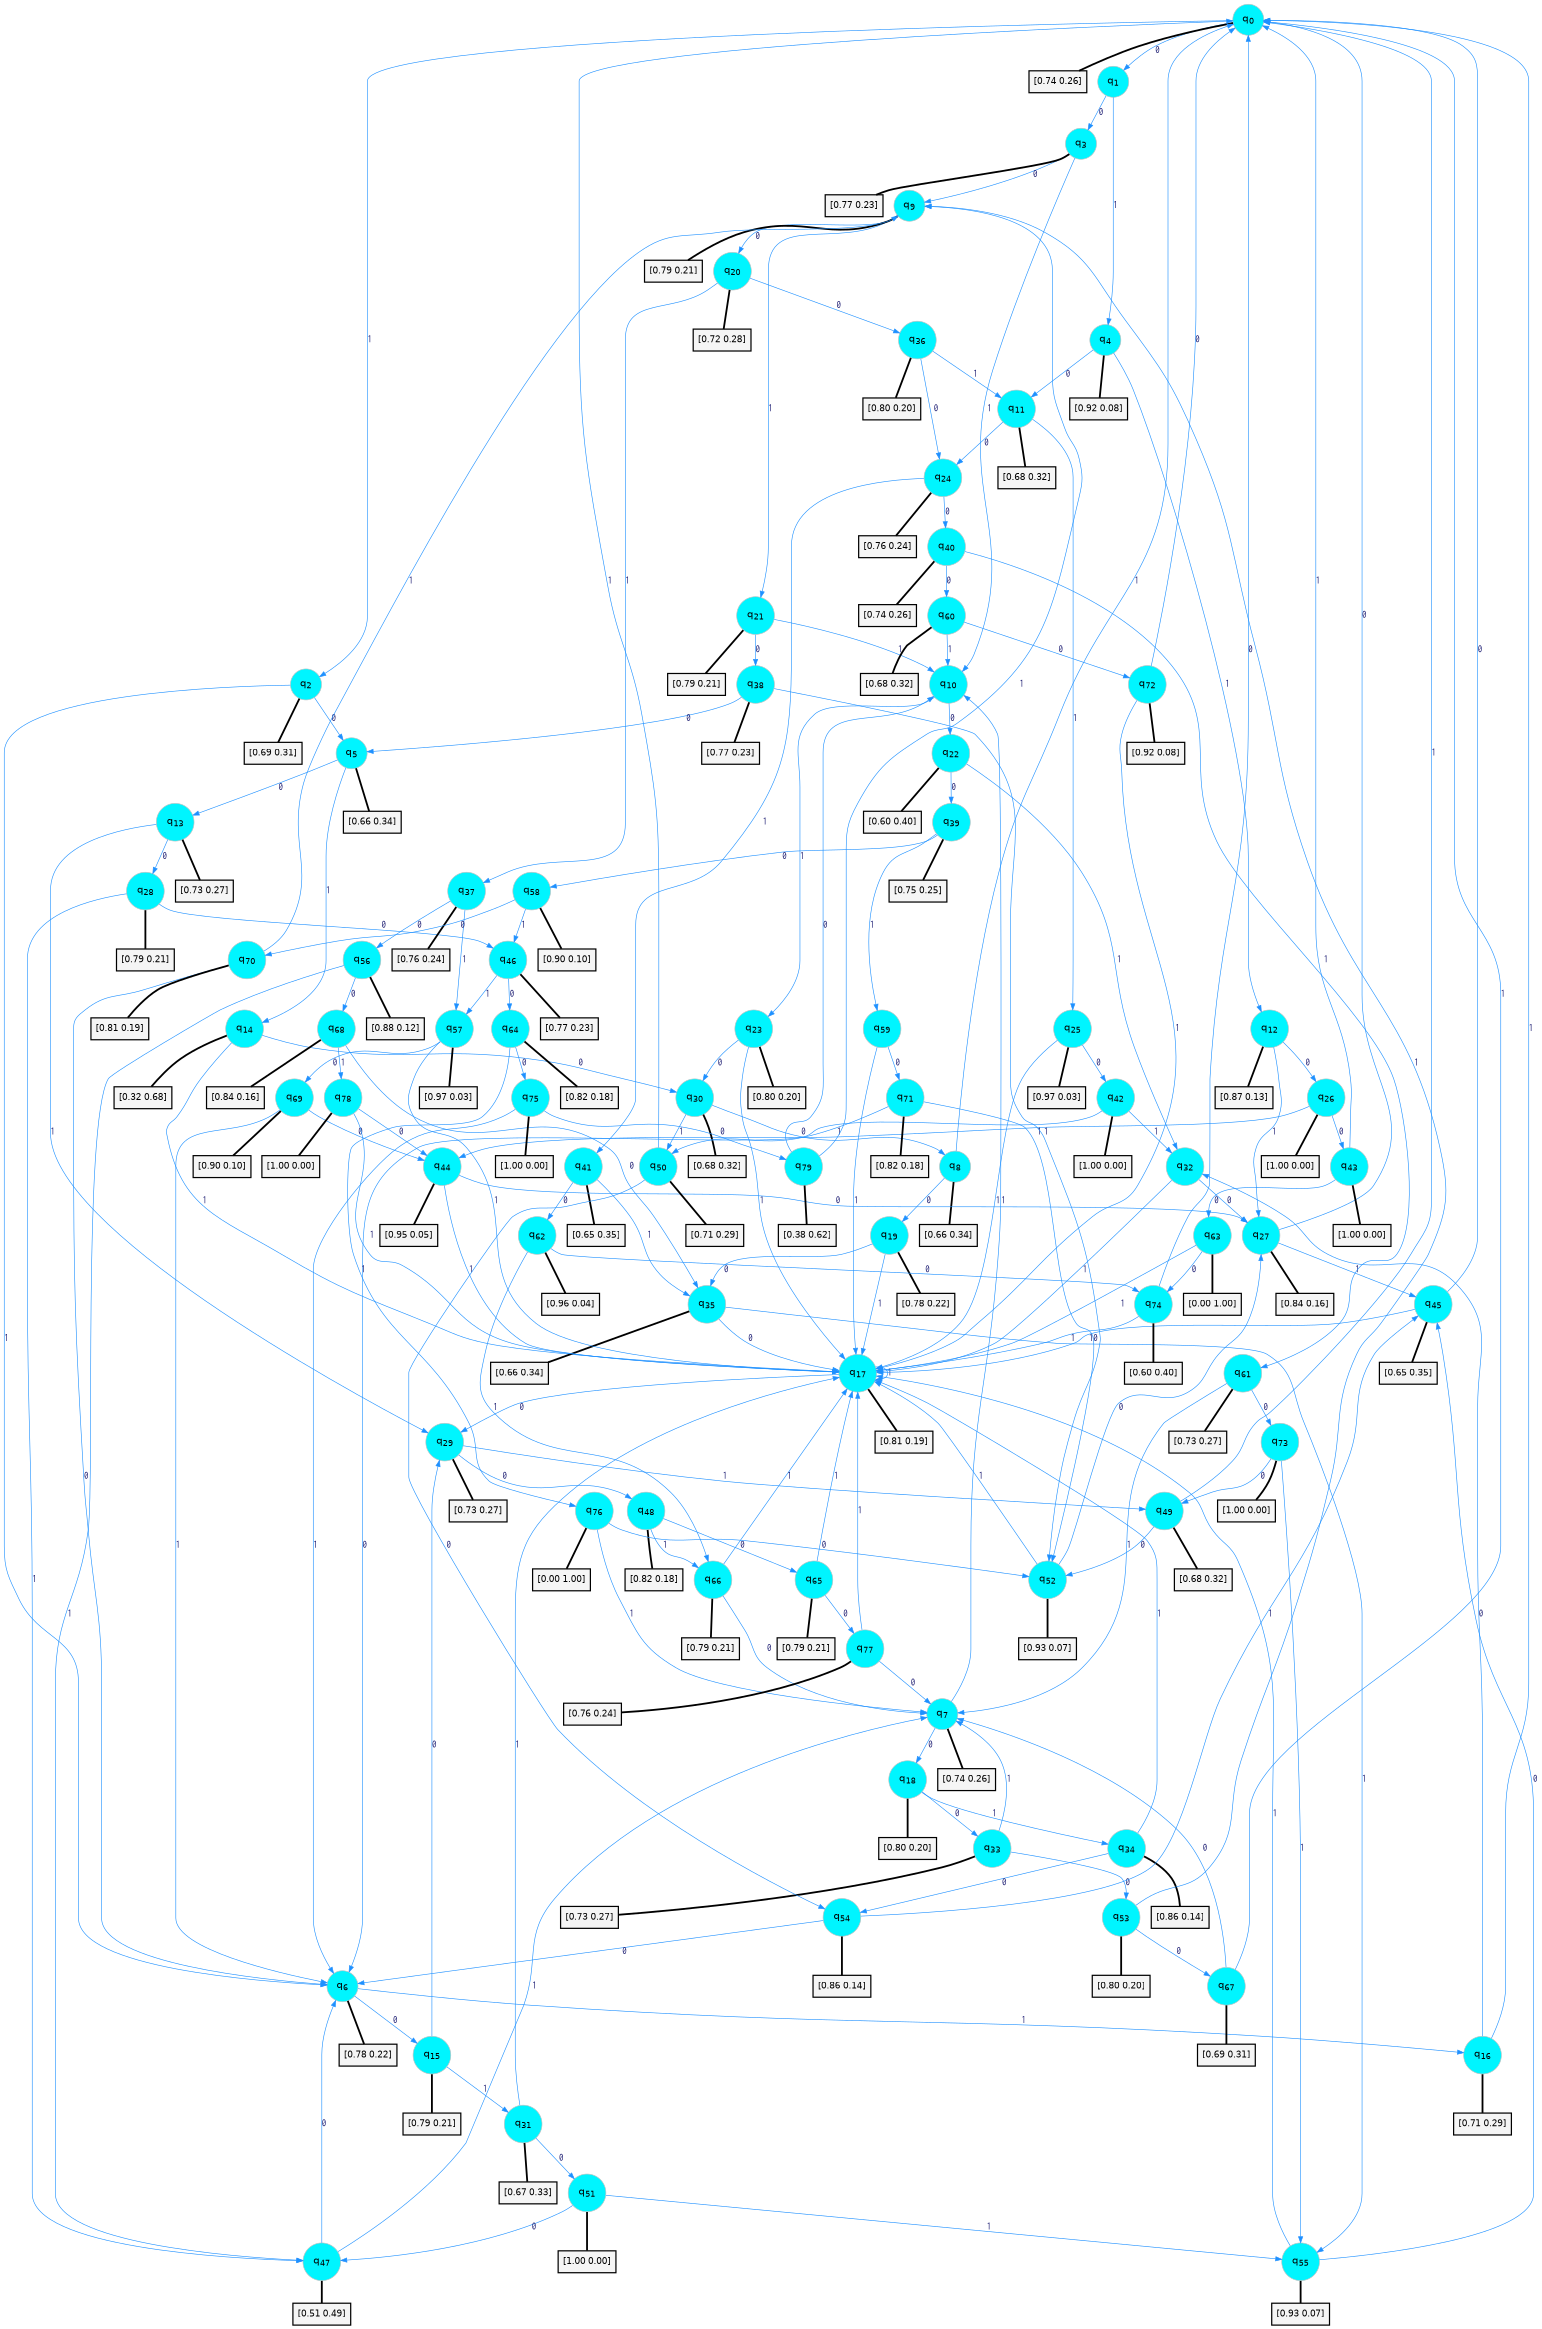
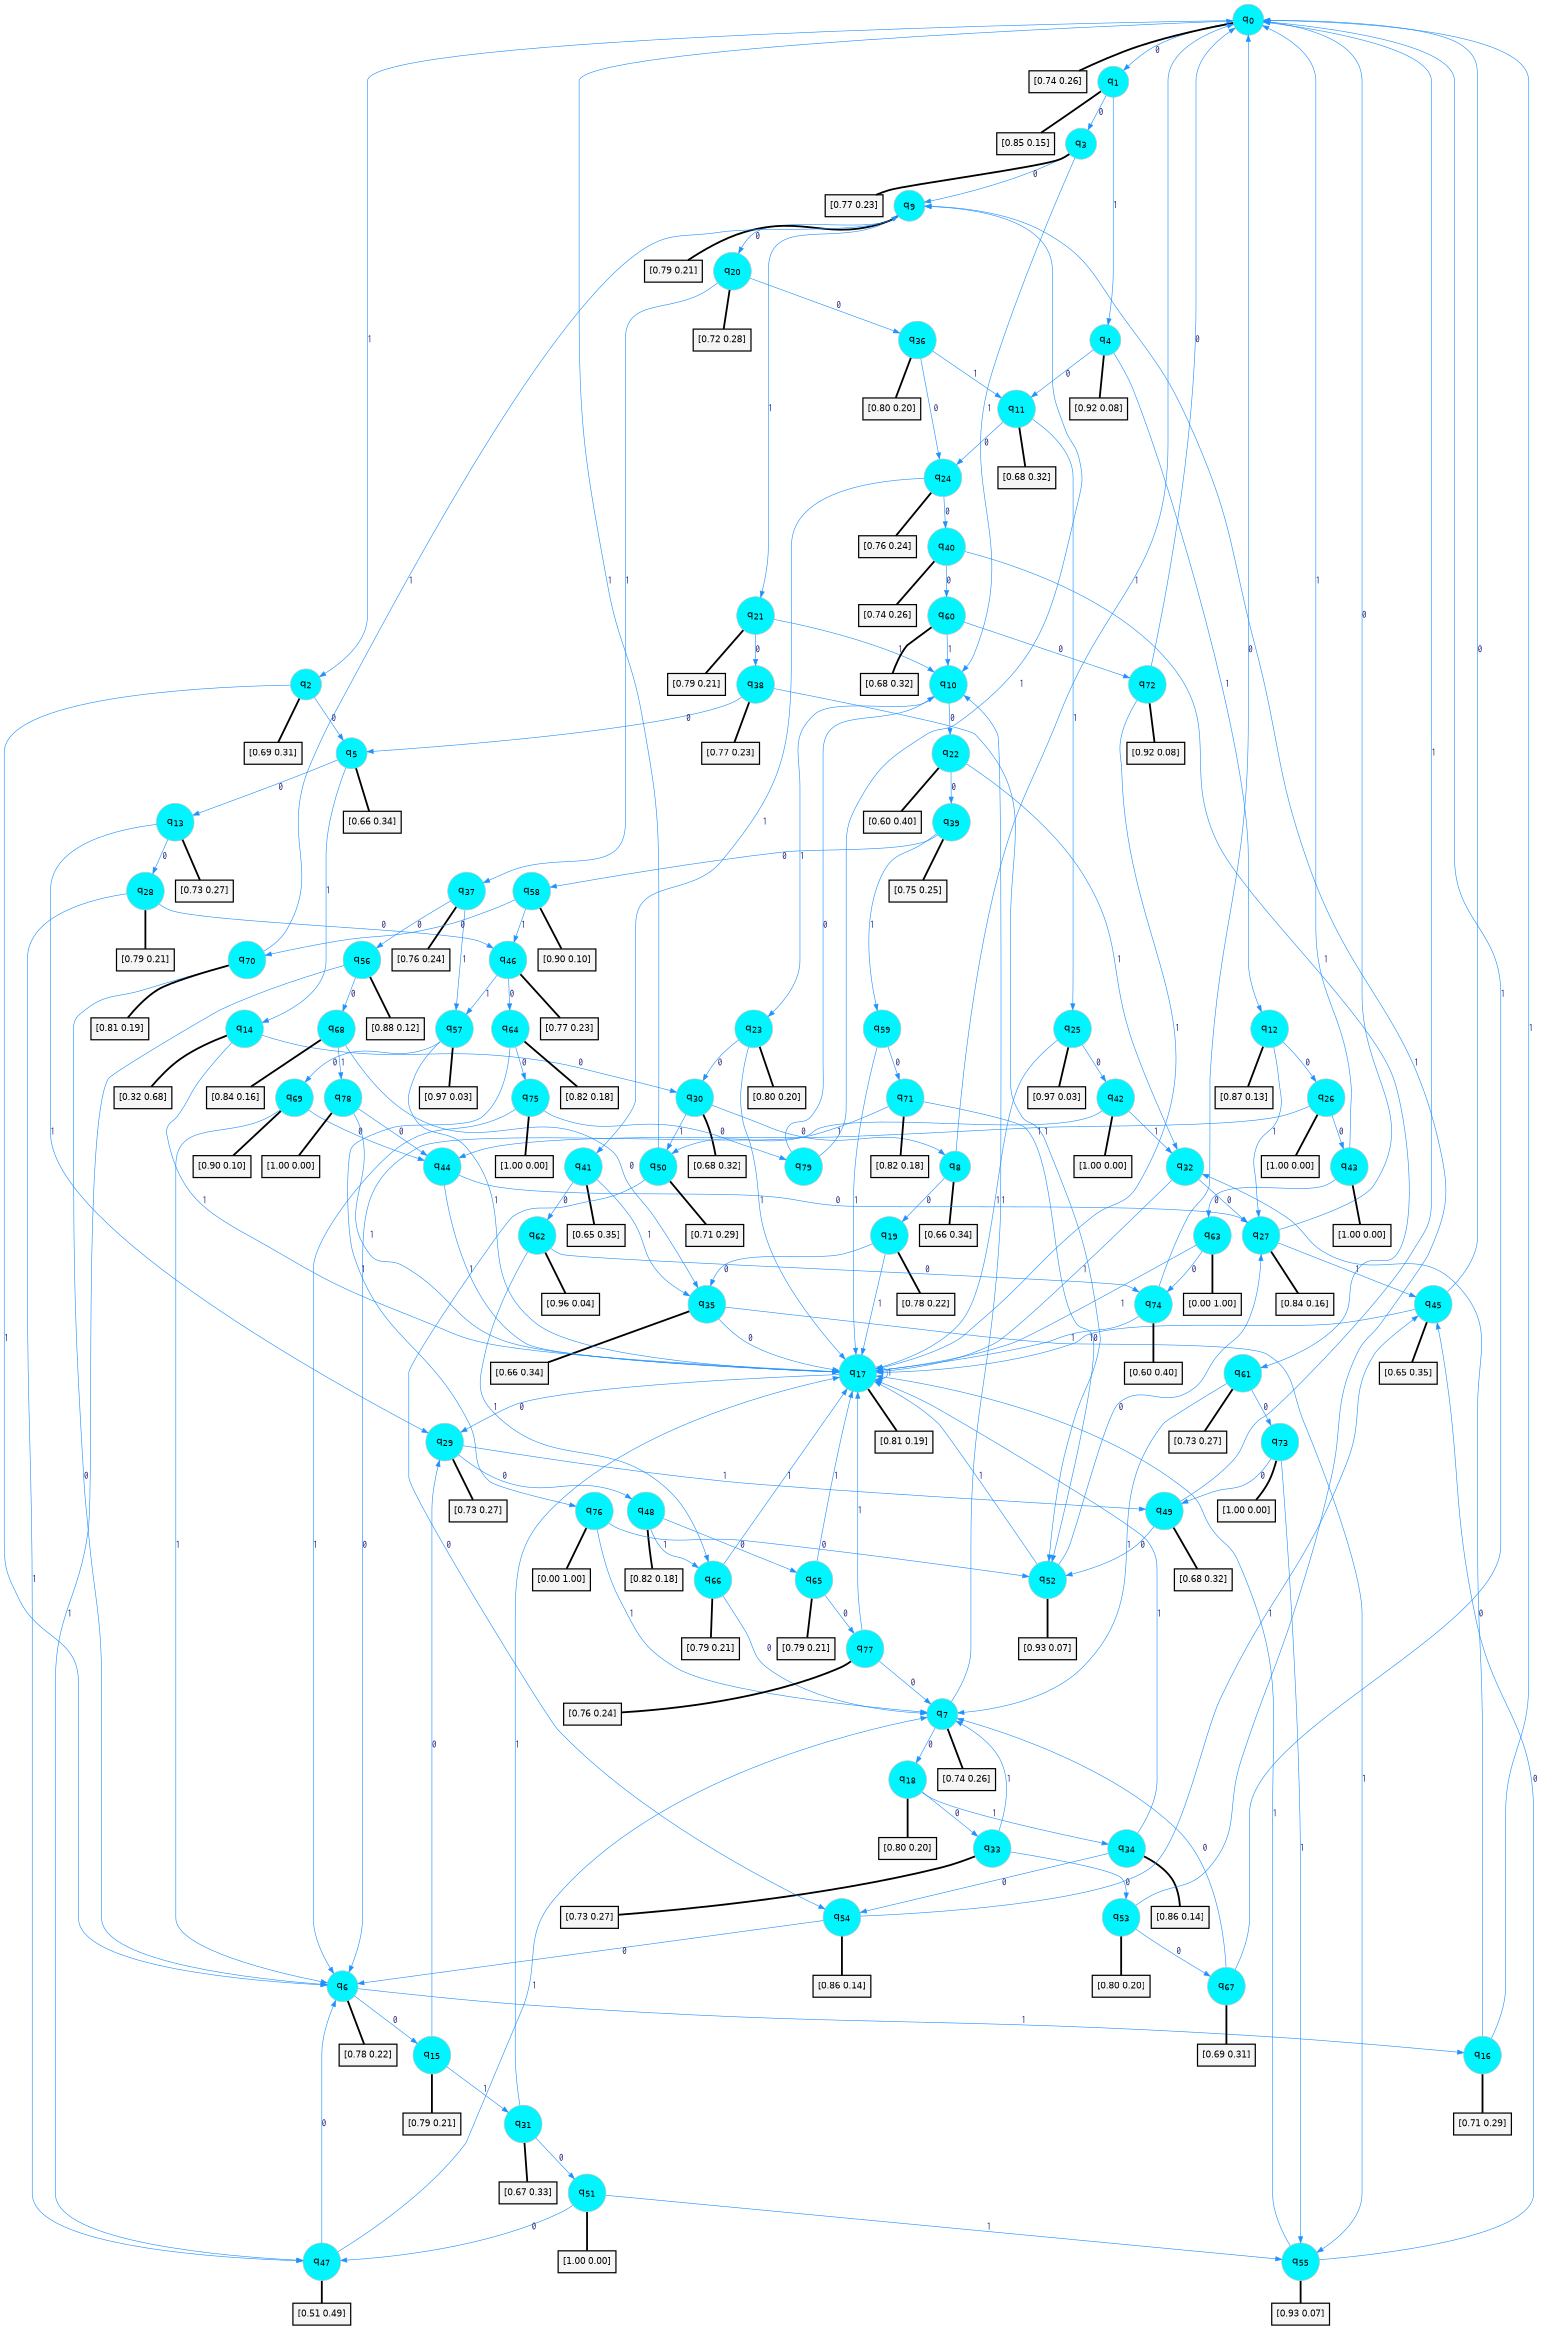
node "[0.85 0.15]": added
node "[0.95 0.05]": removed
node "[0.38 0.62]": removed
